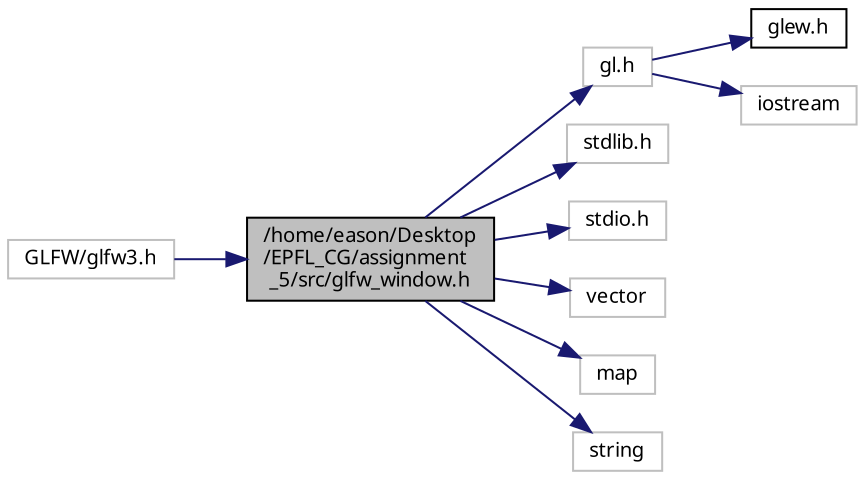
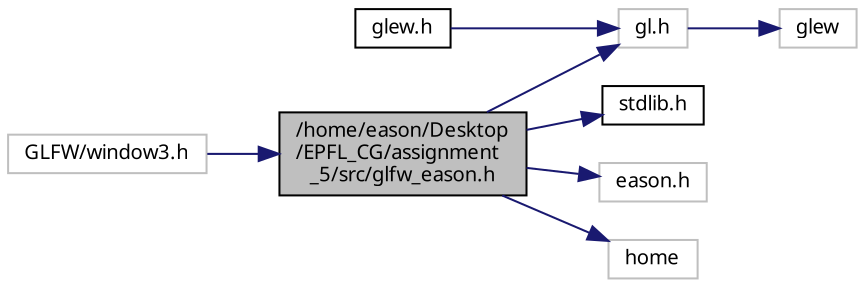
edge "gl.h" -> "glew.h": reversed
node "iostream": label "iostream" -> "glew"
node "stdlib.h": color grey75 -> black
node "stdio.h": label "stdio.h" -> "eason.h"
node "GLFW/glfw3.h": label "GLFW/glfw3.h" -> "GLFW/window3.h"
node "/home/eason/Desktop /EPFL_CG/assignment _5/src/glfw_window.h": label "/home/eason/Desktop /EPFL_CG/assignment _5/src/glfw_window.h" -> "/home/eason/Desktop /EPFL_CG/assignment _5/src/glfw_eason.h"
node "vector": removed
node "map": removed
node "string": label "string" -> "home"
